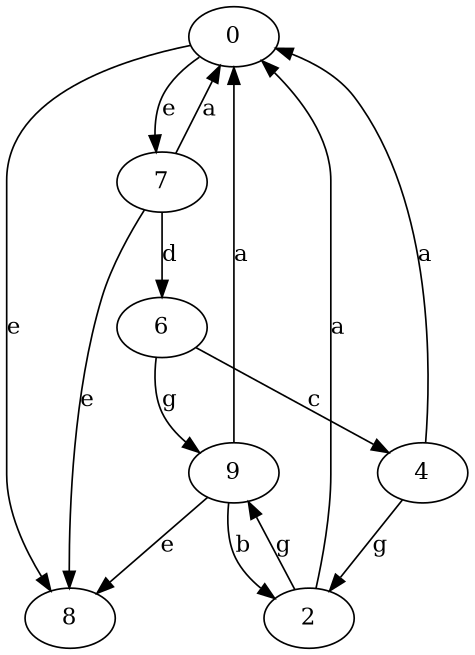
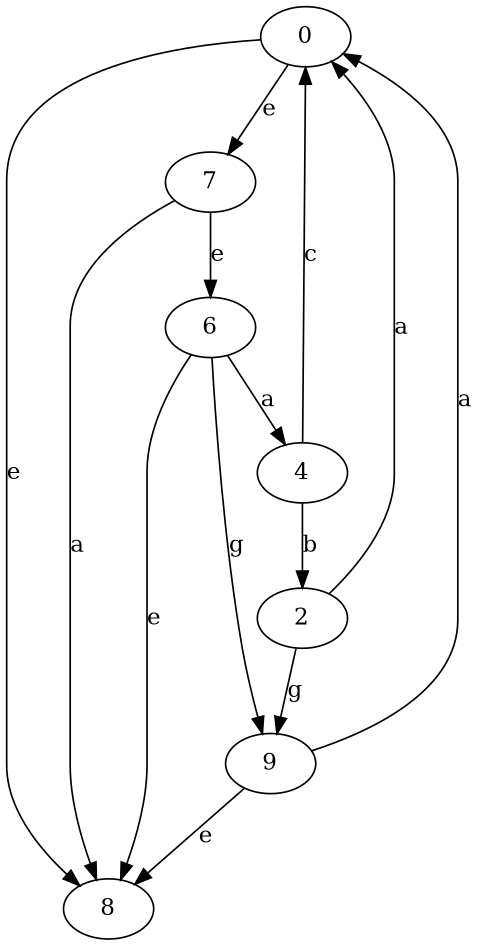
edge "7" -> "0": removed, label "a"
edge "7" -> "6": label "d" -> "e"
edge "4" -> "0": label "a" -> "c"
edge "7" -> "8": label "e" -> "a"
edge "6" -> "4": label "c" -> "a"
edge "4" -> "2": label "g" -> "b"
edge "9" -> "2": removed, label "b"
edge "6" -> "8": added, label "e"
